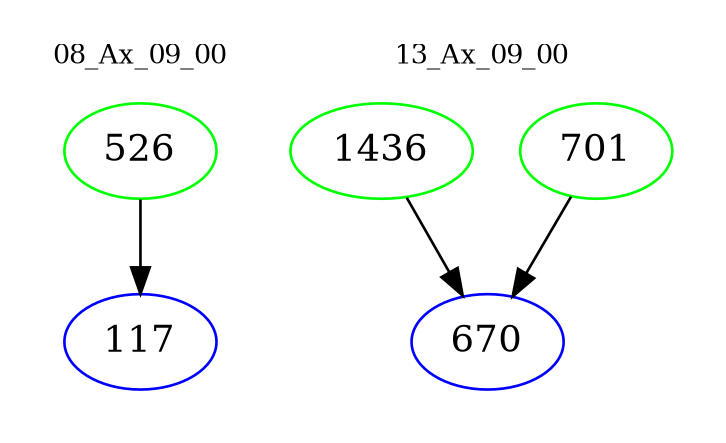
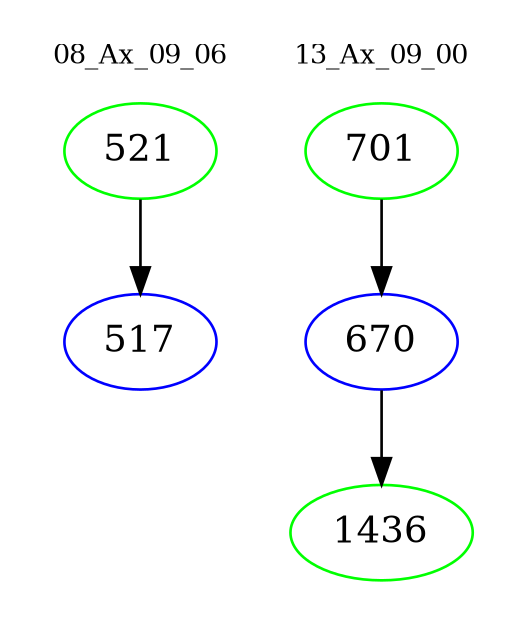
cluster "08_Ax_09_00": label "08_Ax_09_00" -> "08_Ax_09_06"
node "526": label "526" -> "521"
edge "1436" -> "670": reversed
node "117": label "117" -> "517"
